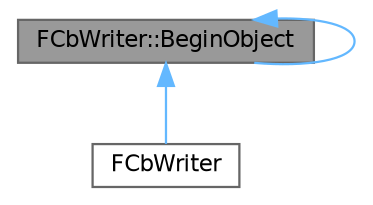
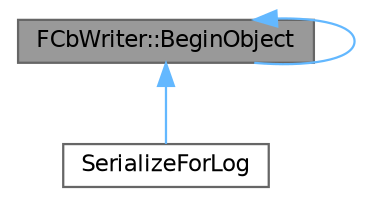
node "FCbWriter": label "FCbWriter" -> "SerializeForLog"
